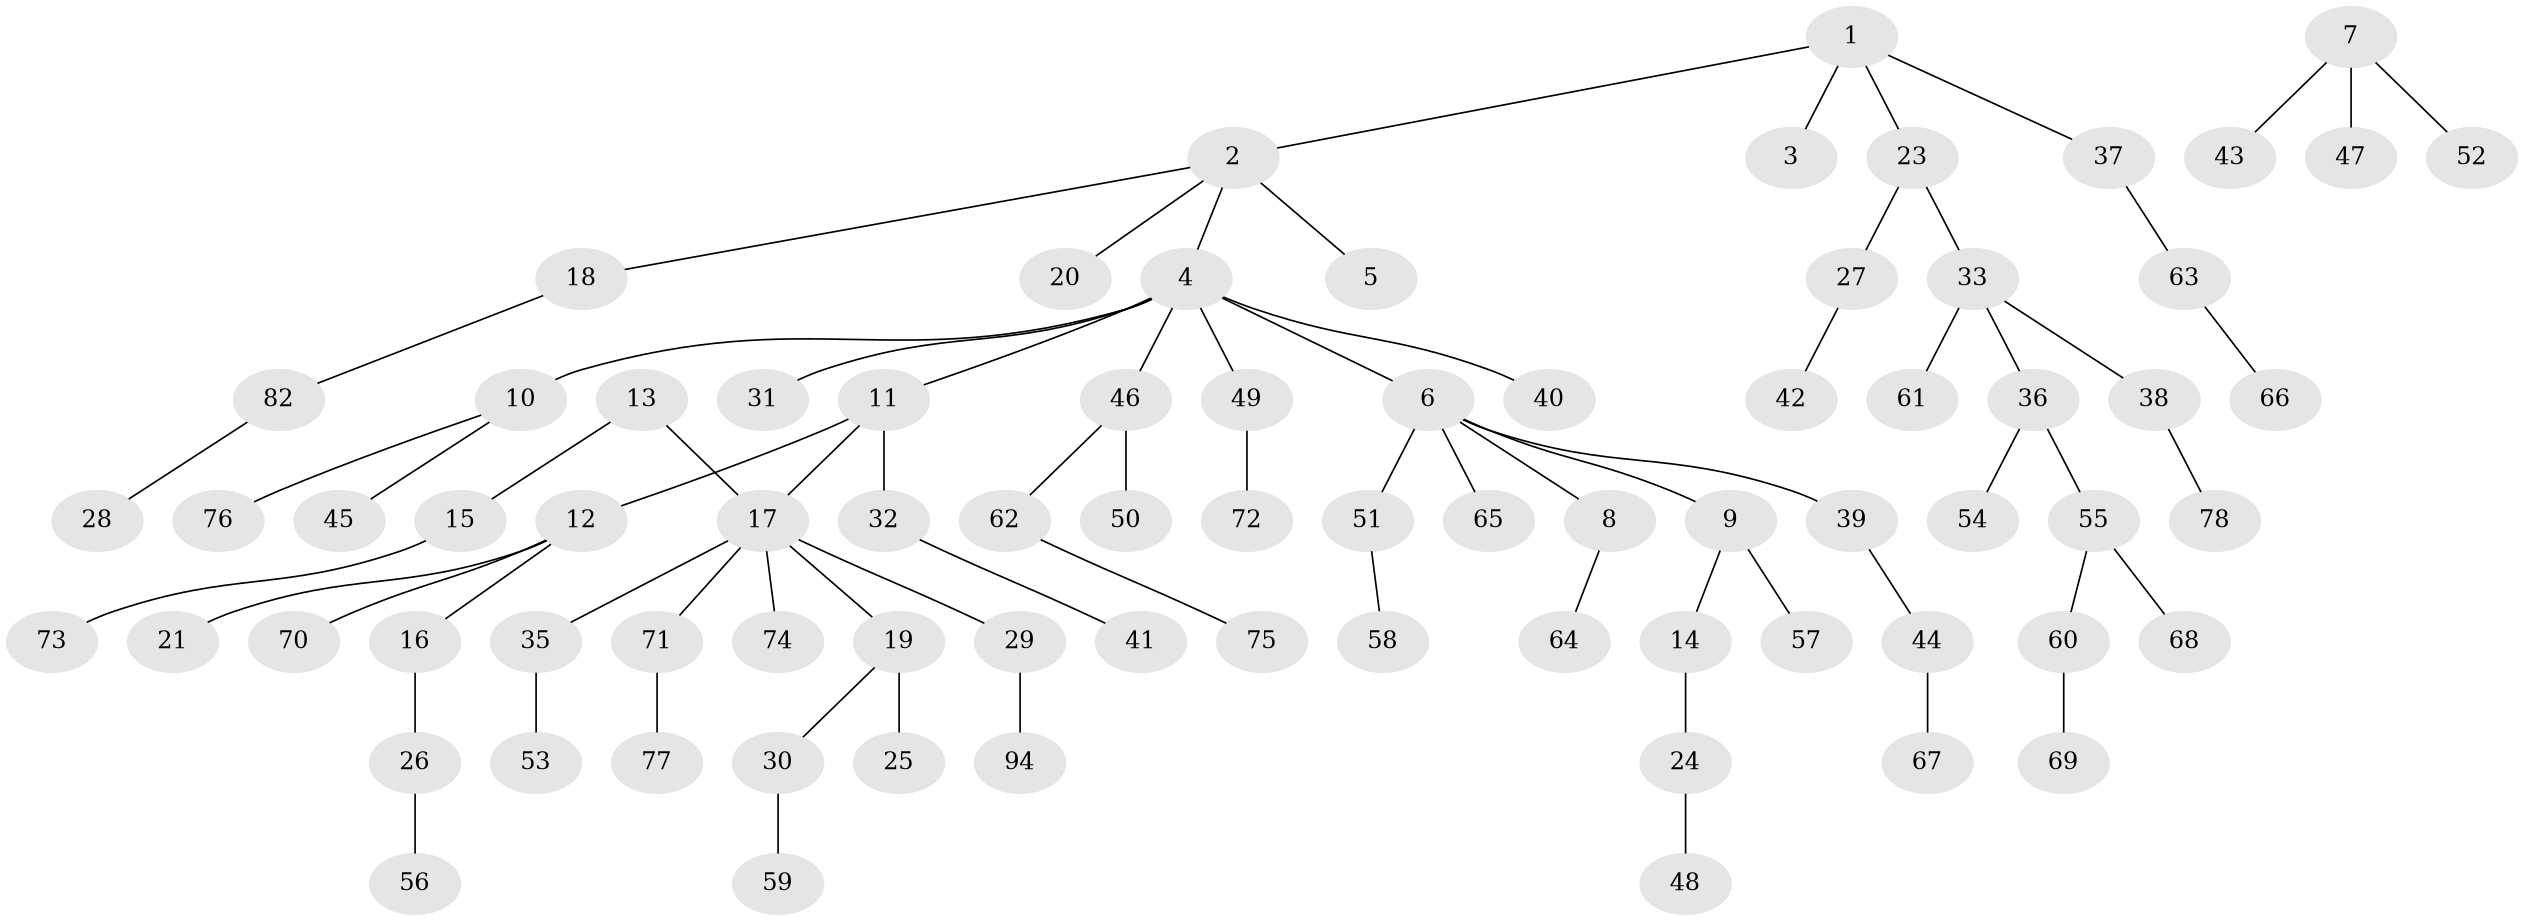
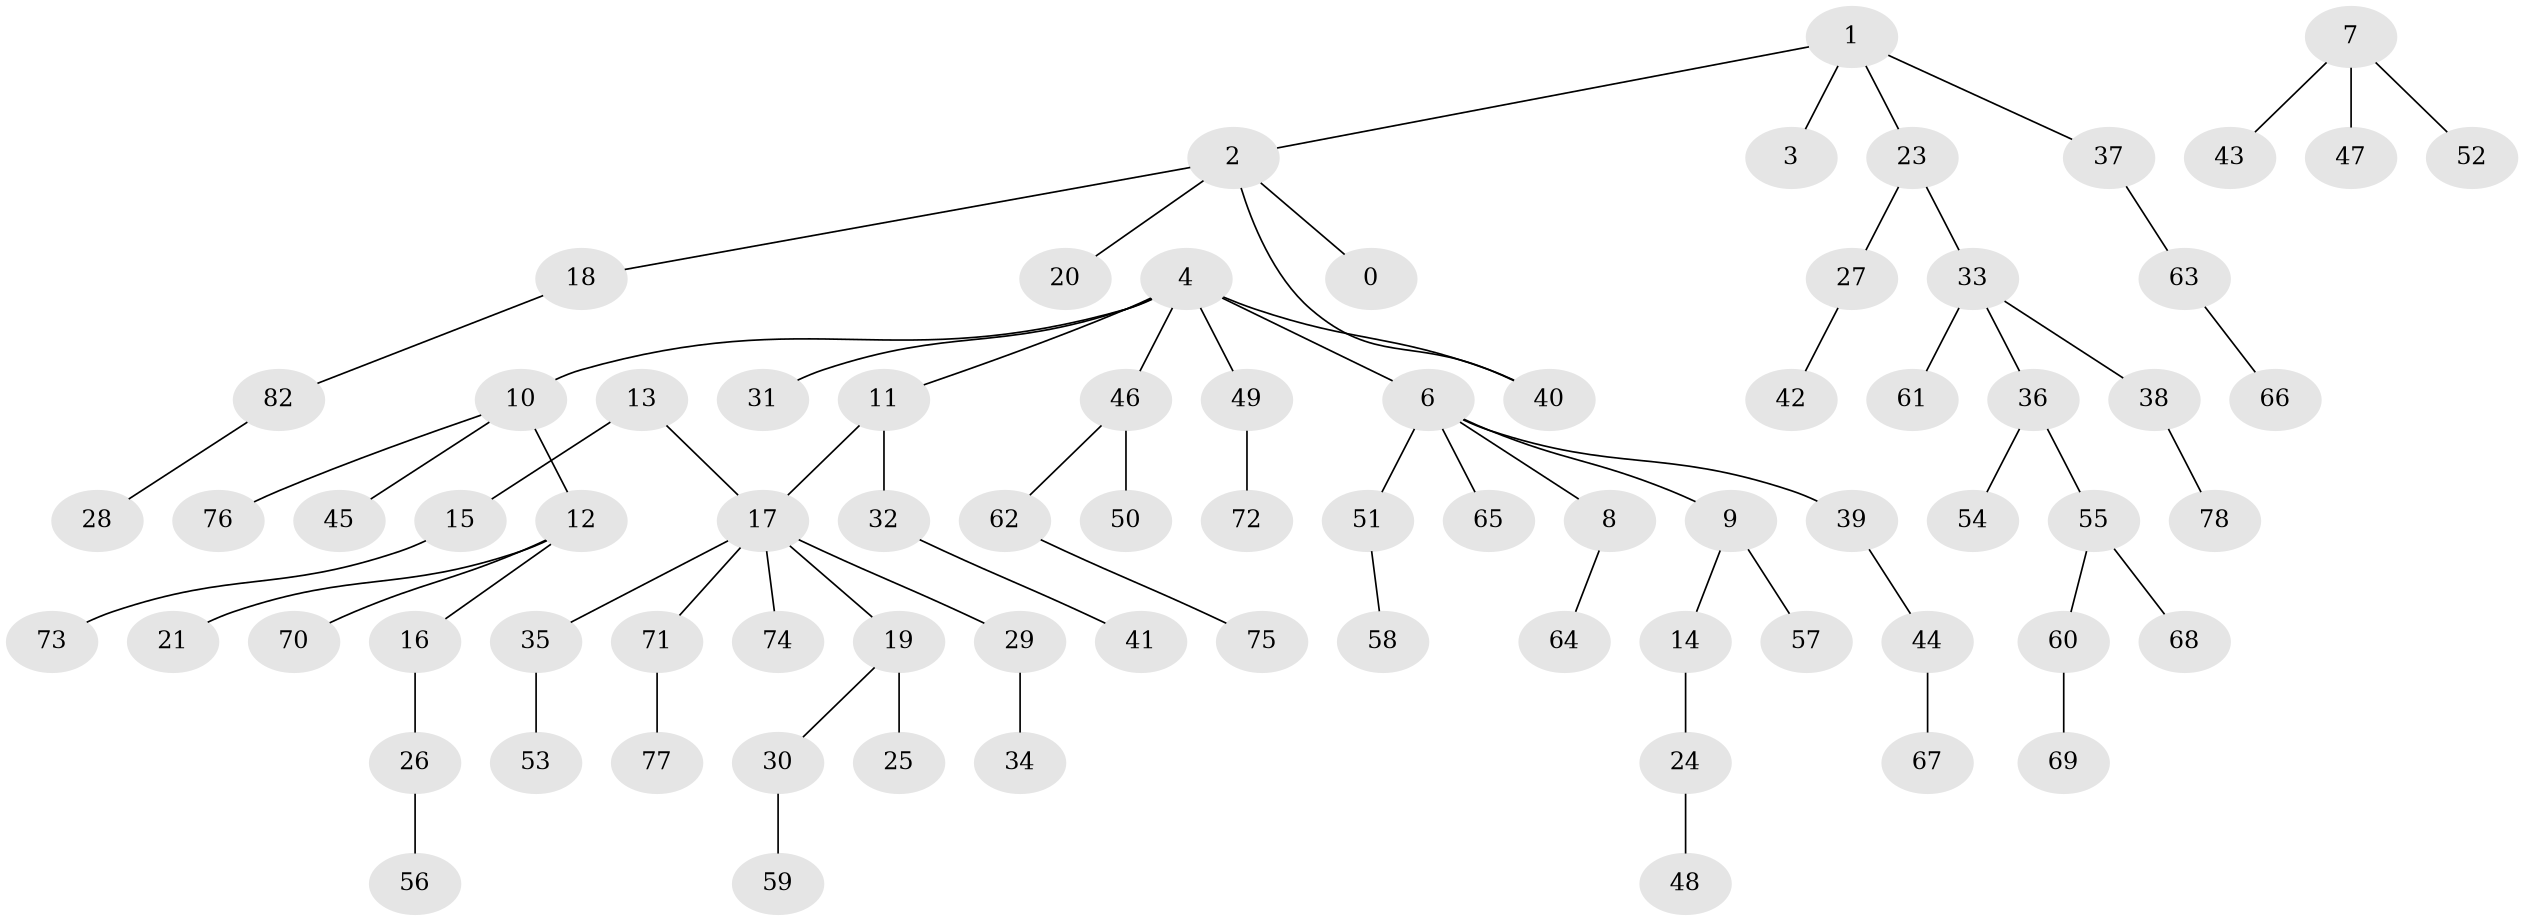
edge "2" -- "4": now "2" -- "40"
node "5": label "5" -> "0"
edge "11" -- "12": now "10" -- "12"
node "94": label "94" -> "34"
